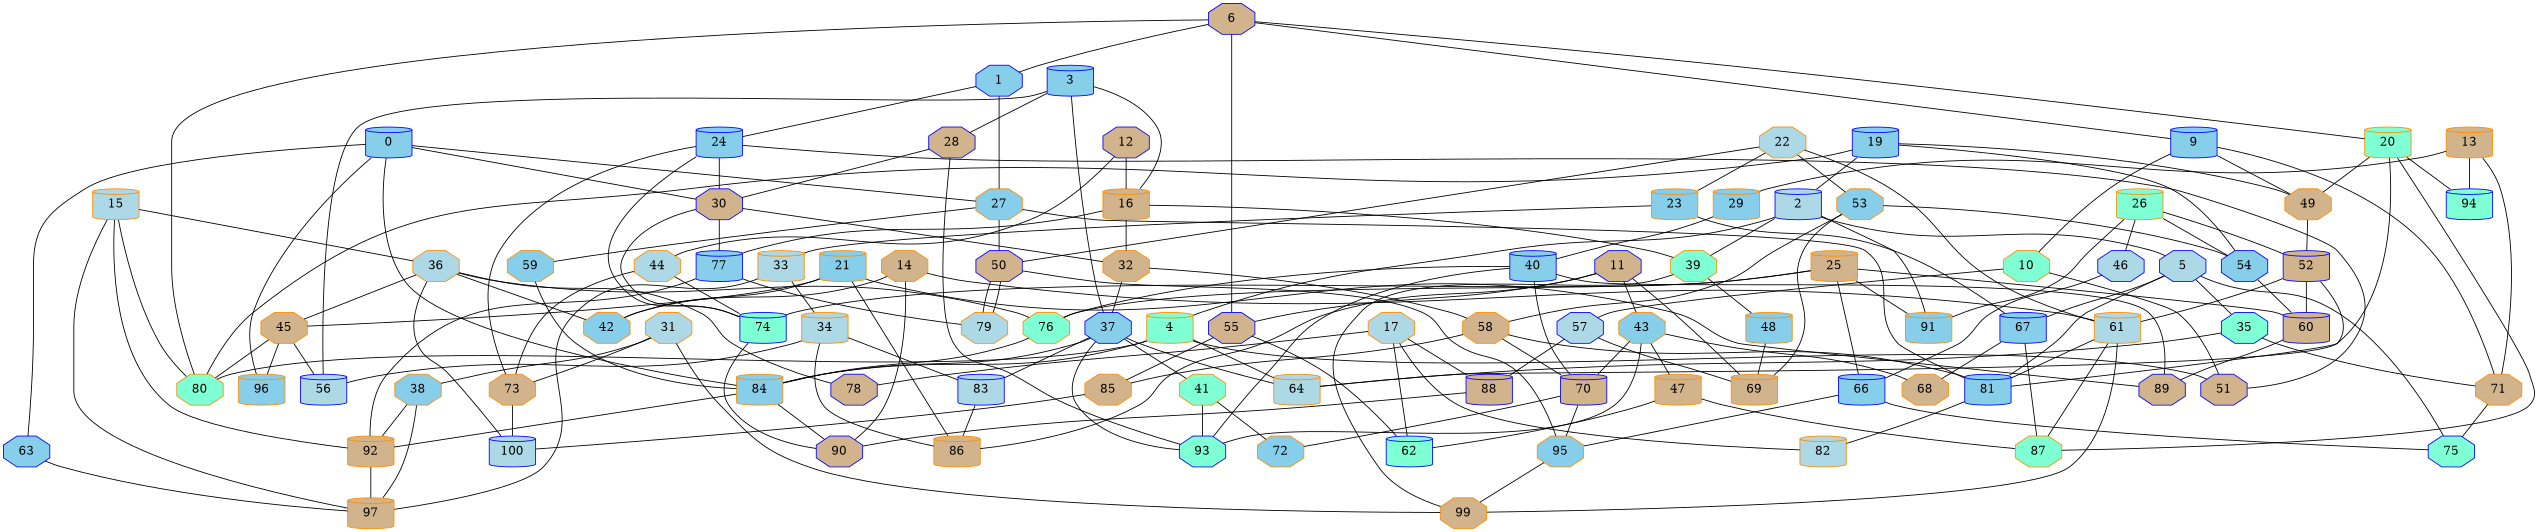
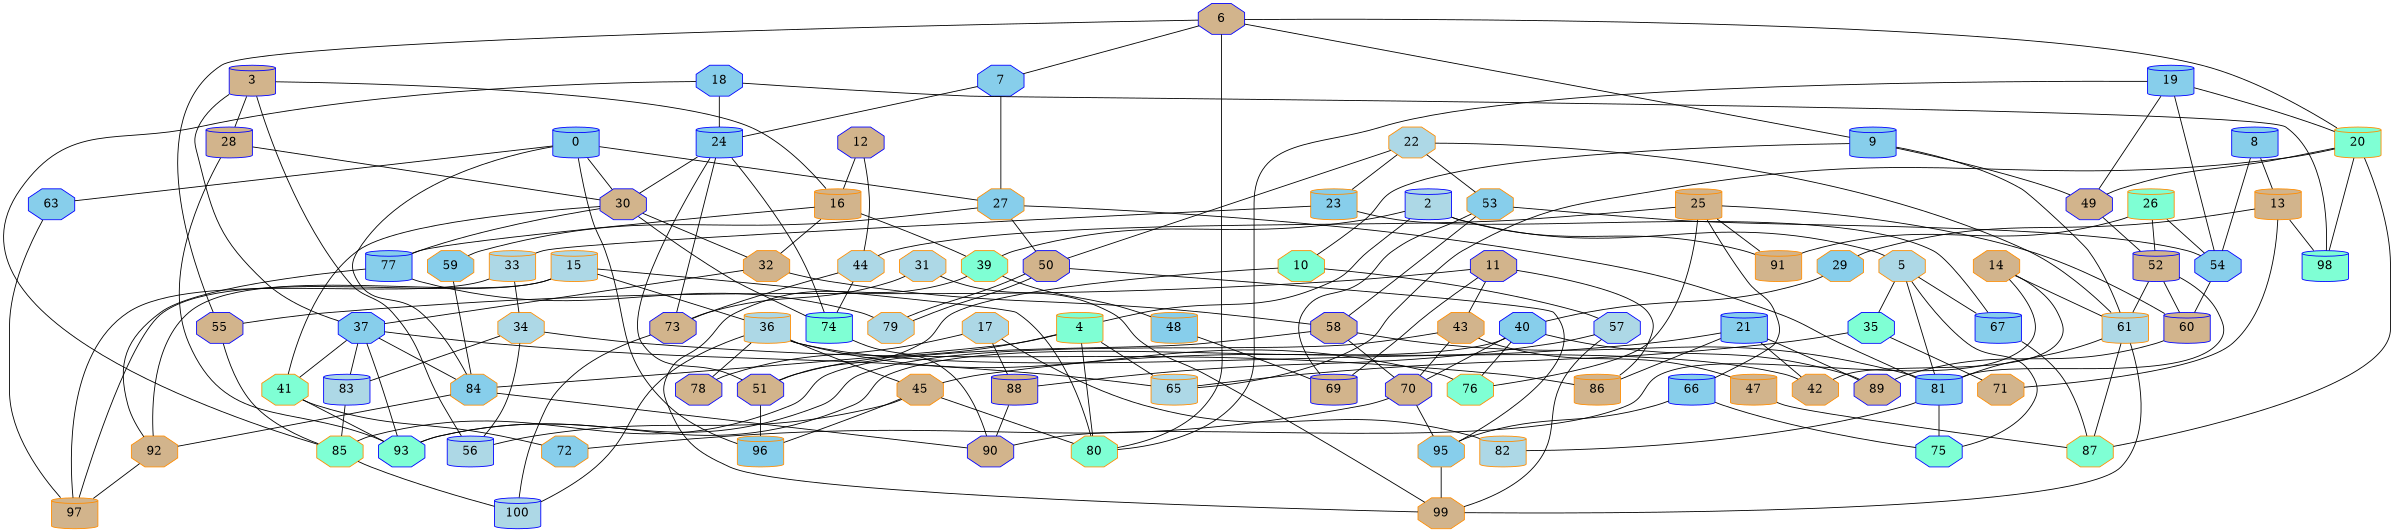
node "18": added
node "1": label "1" -> "7"
node "3": fillcolor skyblue -> tan
node "28": shape octagon -> cylinder
node "8": added
edge "19" -- "2": now "19" -- "20"
node "29": shape cylinder -> octagon
node "49": color darkorange -> blue
node "94": label "94" -> "98"
edge "9" -- "71": now "9" -- "61"
edge "30" -- "41": added
node "36": shape octagon -> cylinder
node "21": color darkorange -> blue
node "40": shape cylinder -> octagon
node "46": removed
node "5": color blue -> darkorange
edge "25" -- "74": now "25" -- "44"
node "42": fillcolor skyblue -> tan
node "34": shape cylinder -> octagon
node "58": color darkorange -> blue
node "43": fillcolor skyblue -> tan
node "91": fillcolor skyblue -> tan
edge "57" -- "69": now "57" -- "99"
edge "76" -- "84": removed
node "38": removed
node "73": color darkorange -> blue
node "84": shape cylinder -> octagon
node "85": fillcolor tan -> aquamarine
node "64": label "64" -> "65"
node "70": shape cylinder -> octagon
node "69": color darkorange -> blue
node "68": removed
edge "71" -- "75": now "81" -- "75"
edge "51" -- "96": added
edge "83" -- "86": now "83" -- "85"
node "92": shape cylinder -> octagon
node "62": removed
